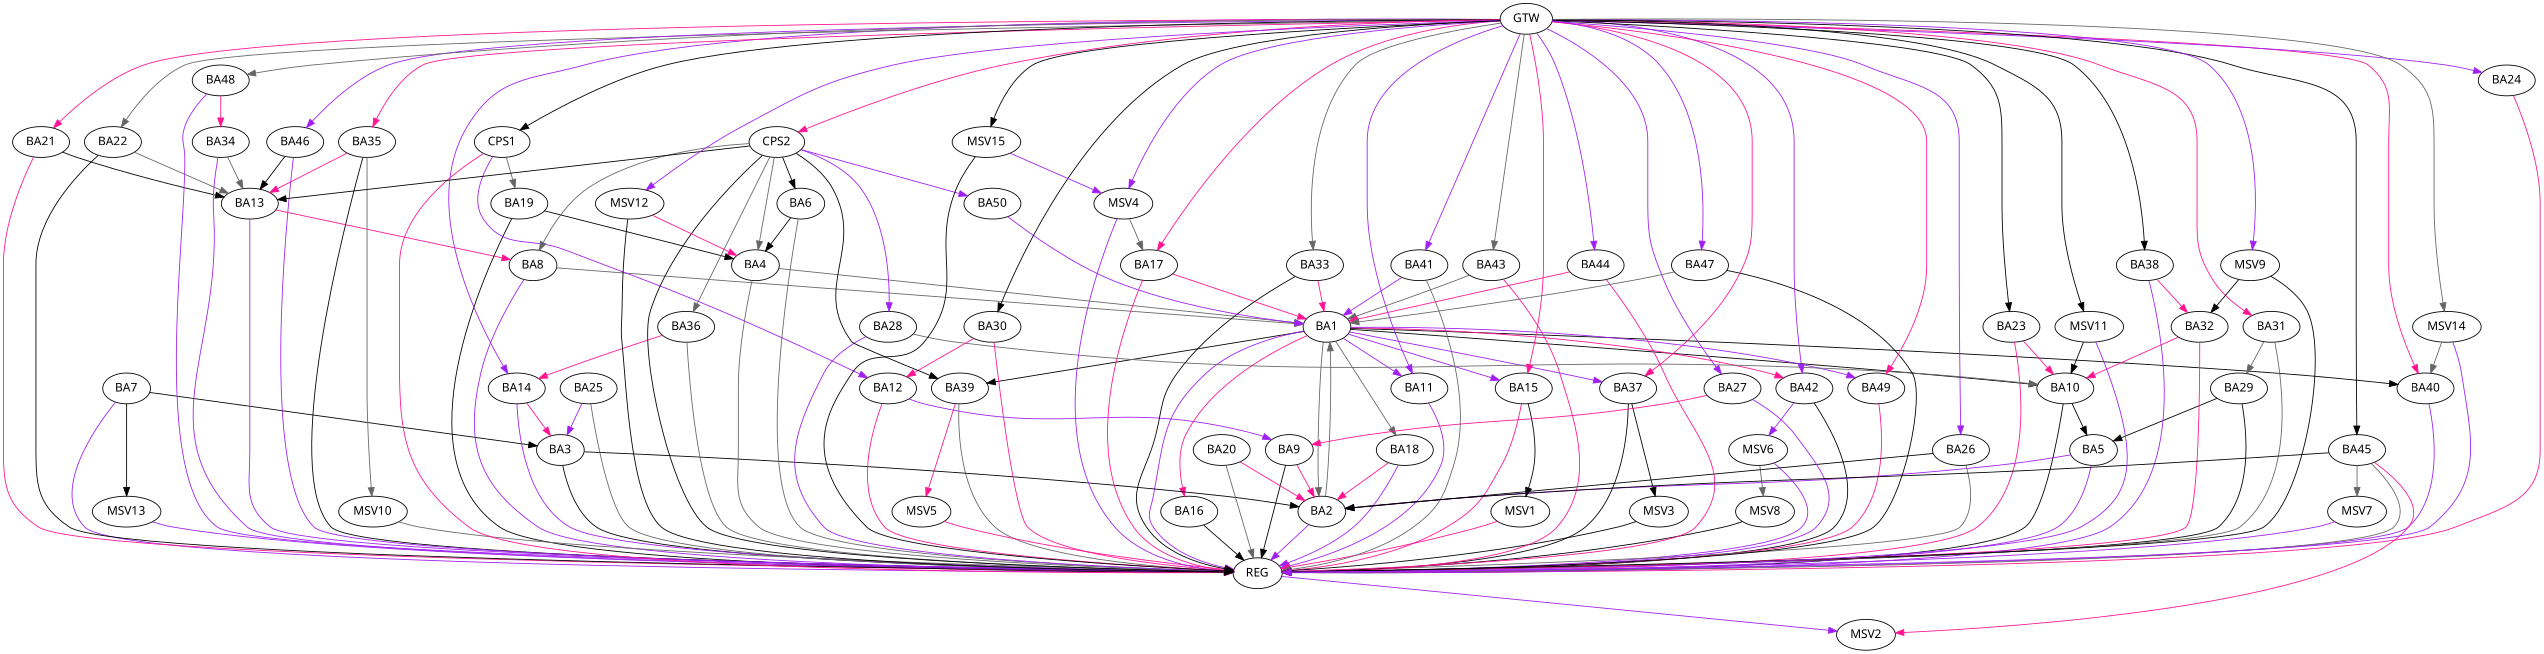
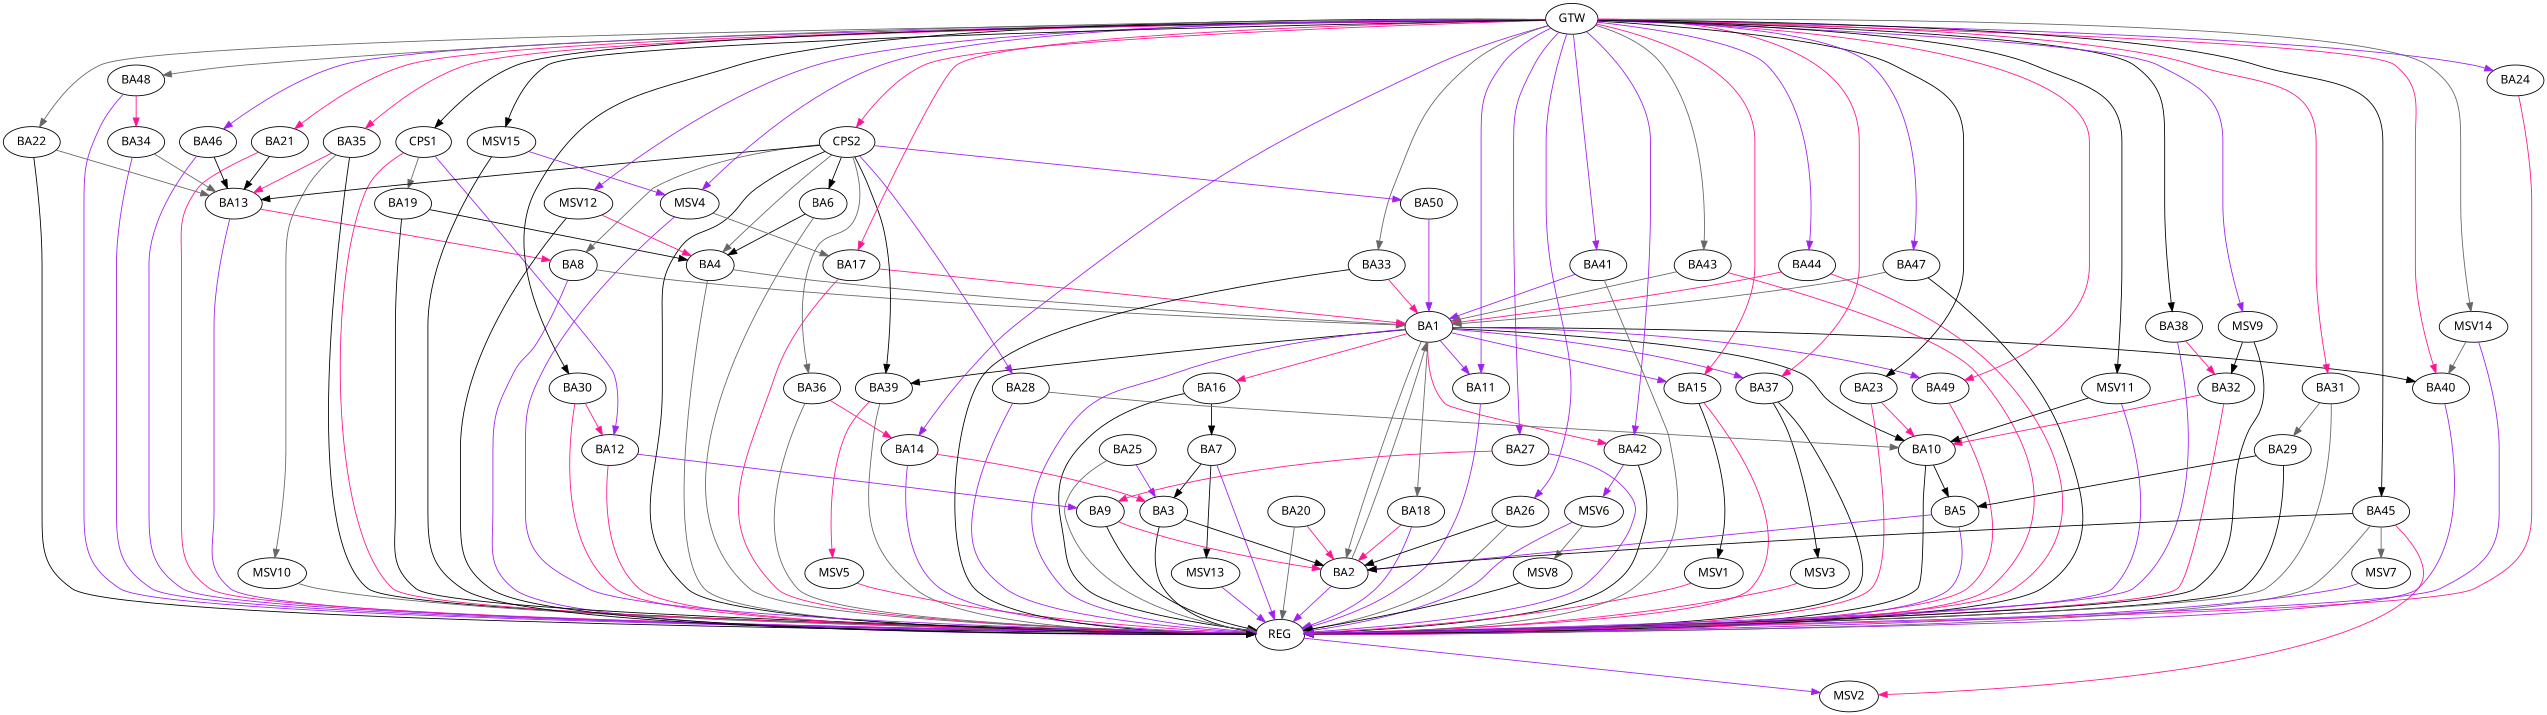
edge "BA16" -> "BA7": added
edge "MSV3" -> "REG": color black -> deeppink
